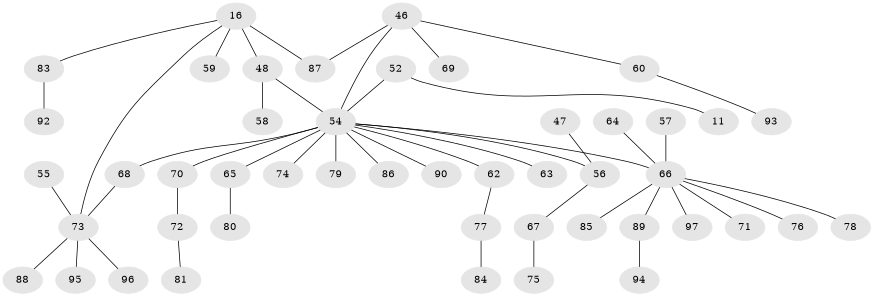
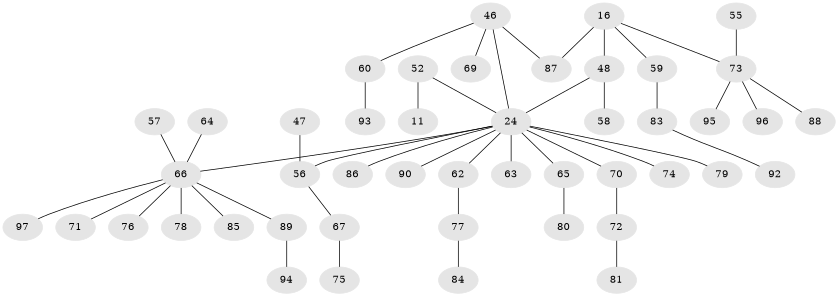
edge "16" -- "83": now "59" -- "83"
node "54": label "54" -> "24"
node "68": removed
